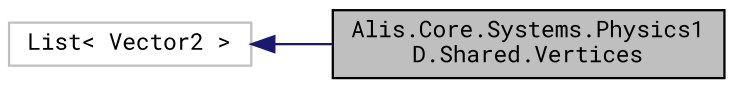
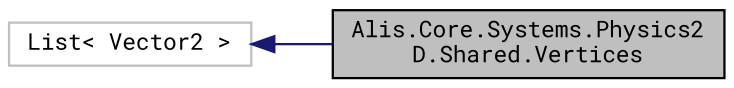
node "Alis.Core.Systems.Physics1 D.Shared.Vertices": label "Alis.Core.Systems.Physics1 D.Shared.Vertices" -> "Alis.Core.Systems.Physics2 D.Shared.Vertices"
